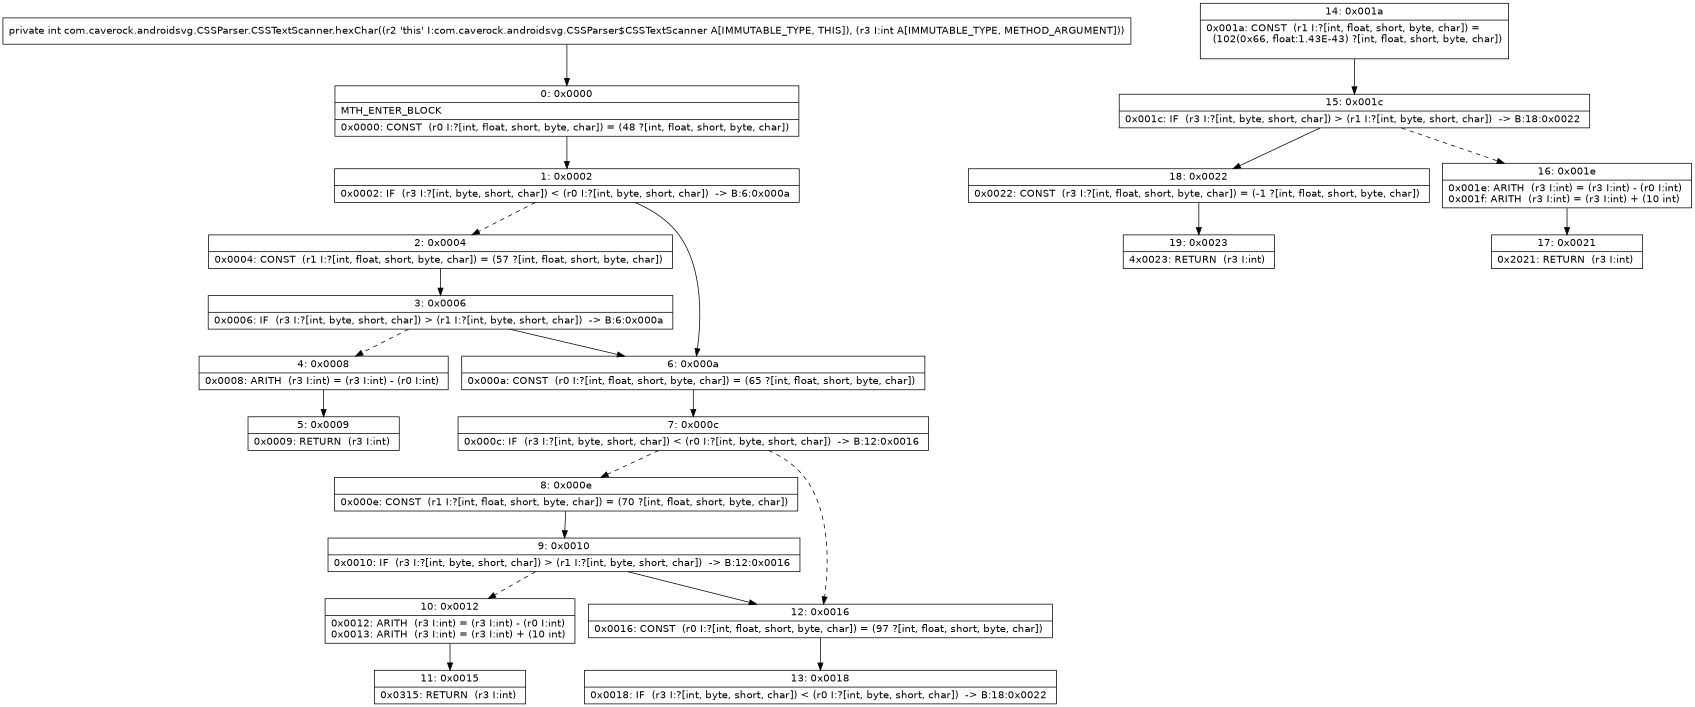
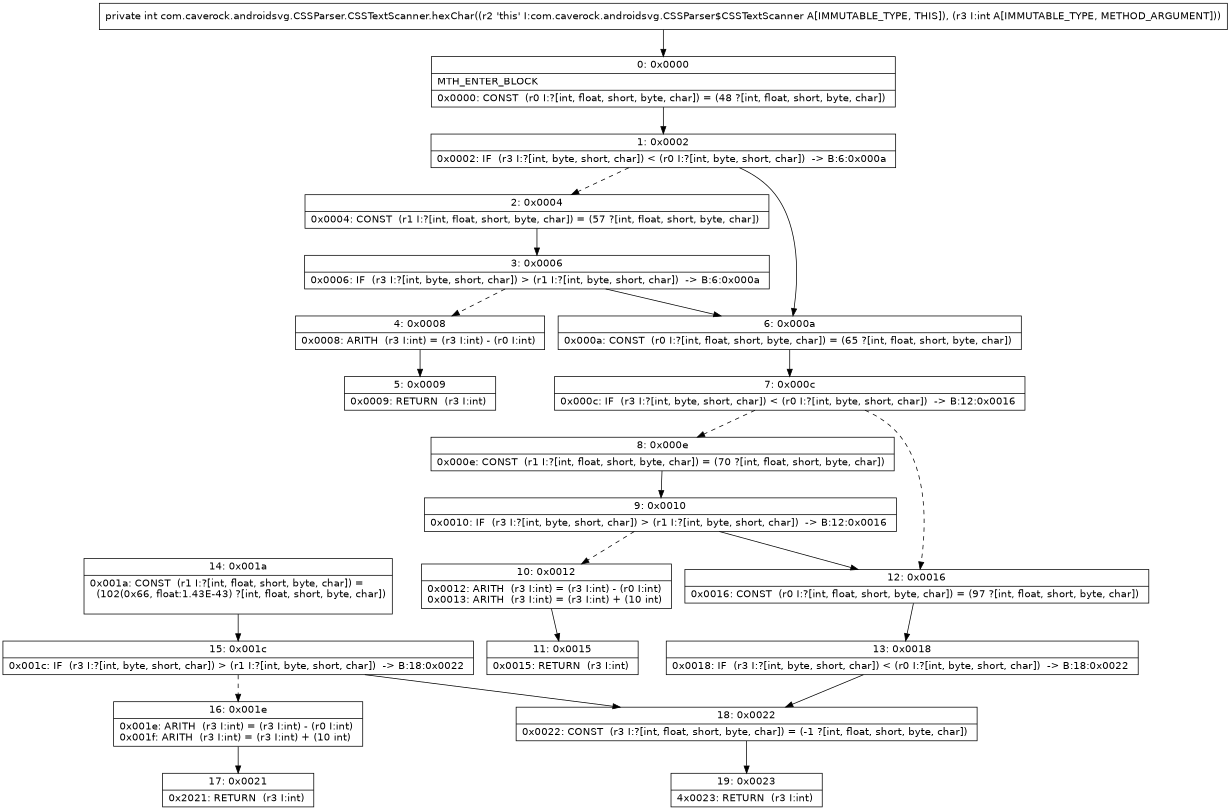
edge "13: 0x0018" -> "18: 0x0022": added
node "11: 0x0015": text "0x0315: RETURN  (r3 I:int)" -> "0x0015: RETURN  (r3 I:int)"
